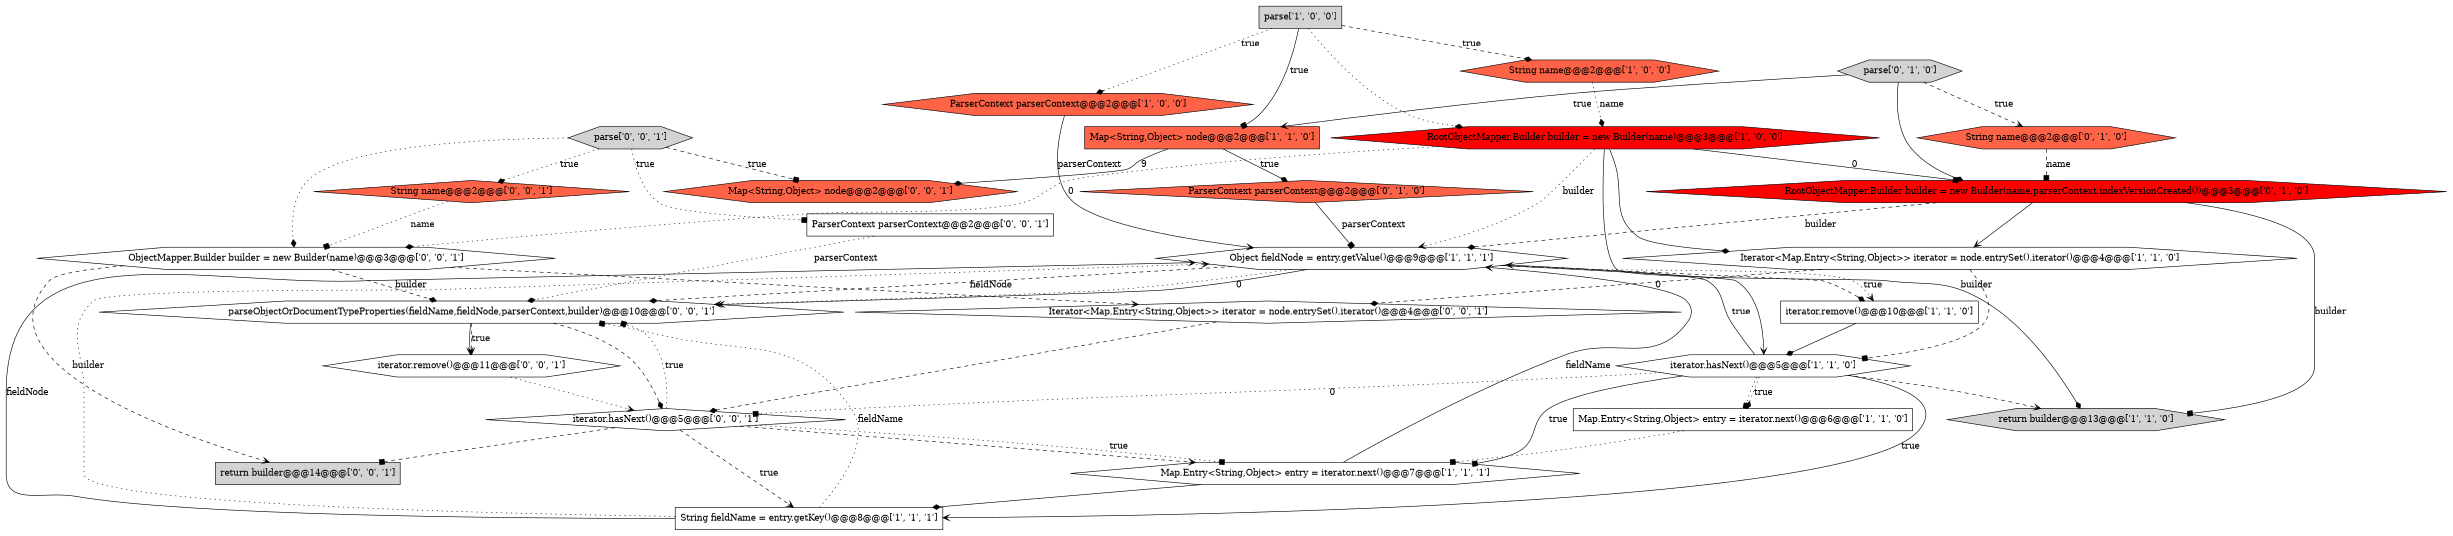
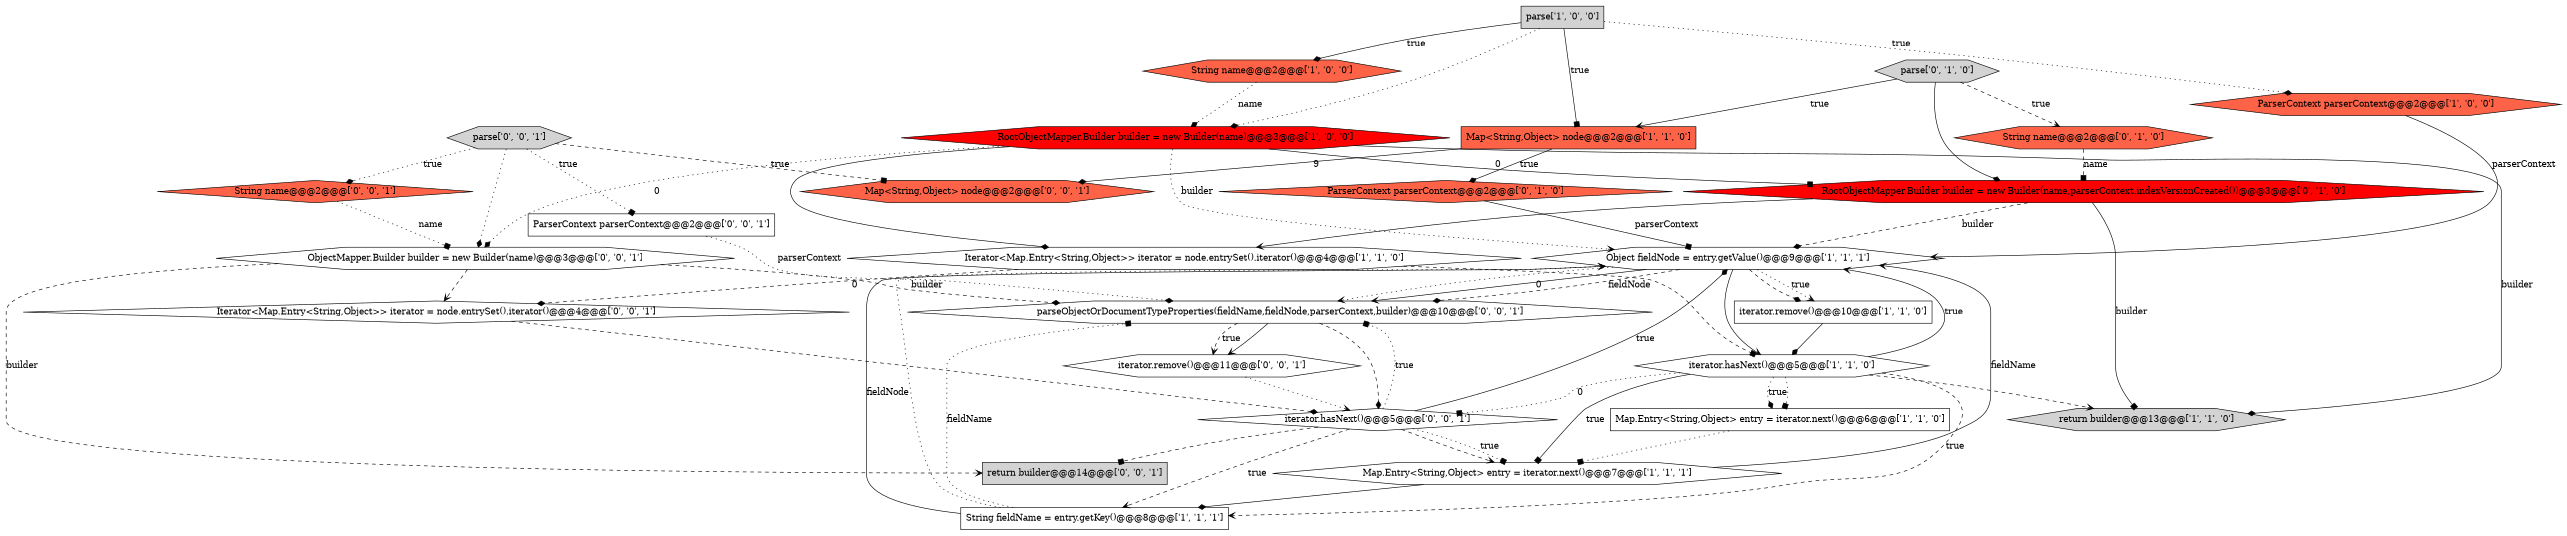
edge "parse['1', '0', '0']" -> "String name@@@2@@@['1', '0', '0']": style dashed -> solid
edge "iterator.hasNext()@@@5@@@['0', '0', '1']" -> "Object fieldNode = entry.getValue()@@@9@@@['1', '1', '1']": added, label "true"
edge "iterator.hasNext()@@@5@@@['1', '1', '0']" -> "String fieldName = entry.getKey()@@@8@@@['1', '1', '1']": style solid -> dashed
